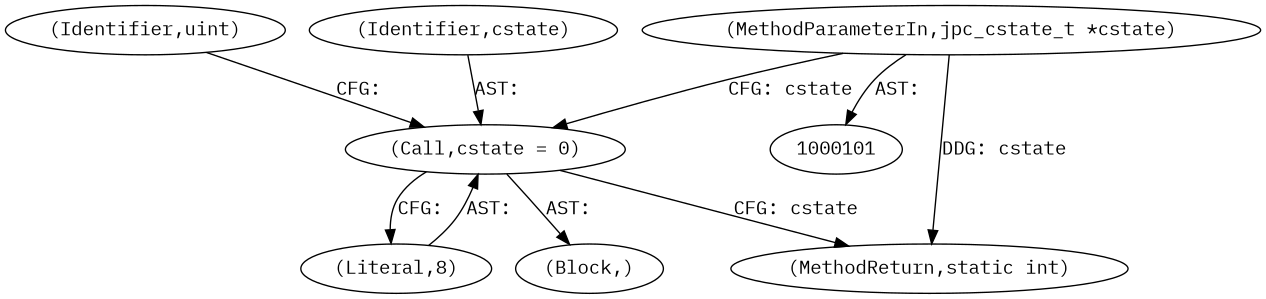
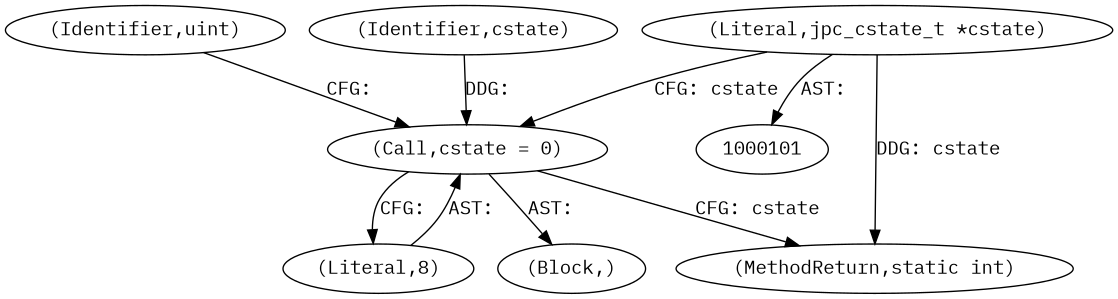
node "(MethodParameterIn,jpc_cstate_t *cstate)": label "(MethodParameterIn,jpc_cstate_t *cstate)" -> "(Literal,jpc_cstate_t *cstate)"
edge "(Identifier,cstate)" -> "(Call,cstate = 0)": label "AST: " -> "DDG: "
